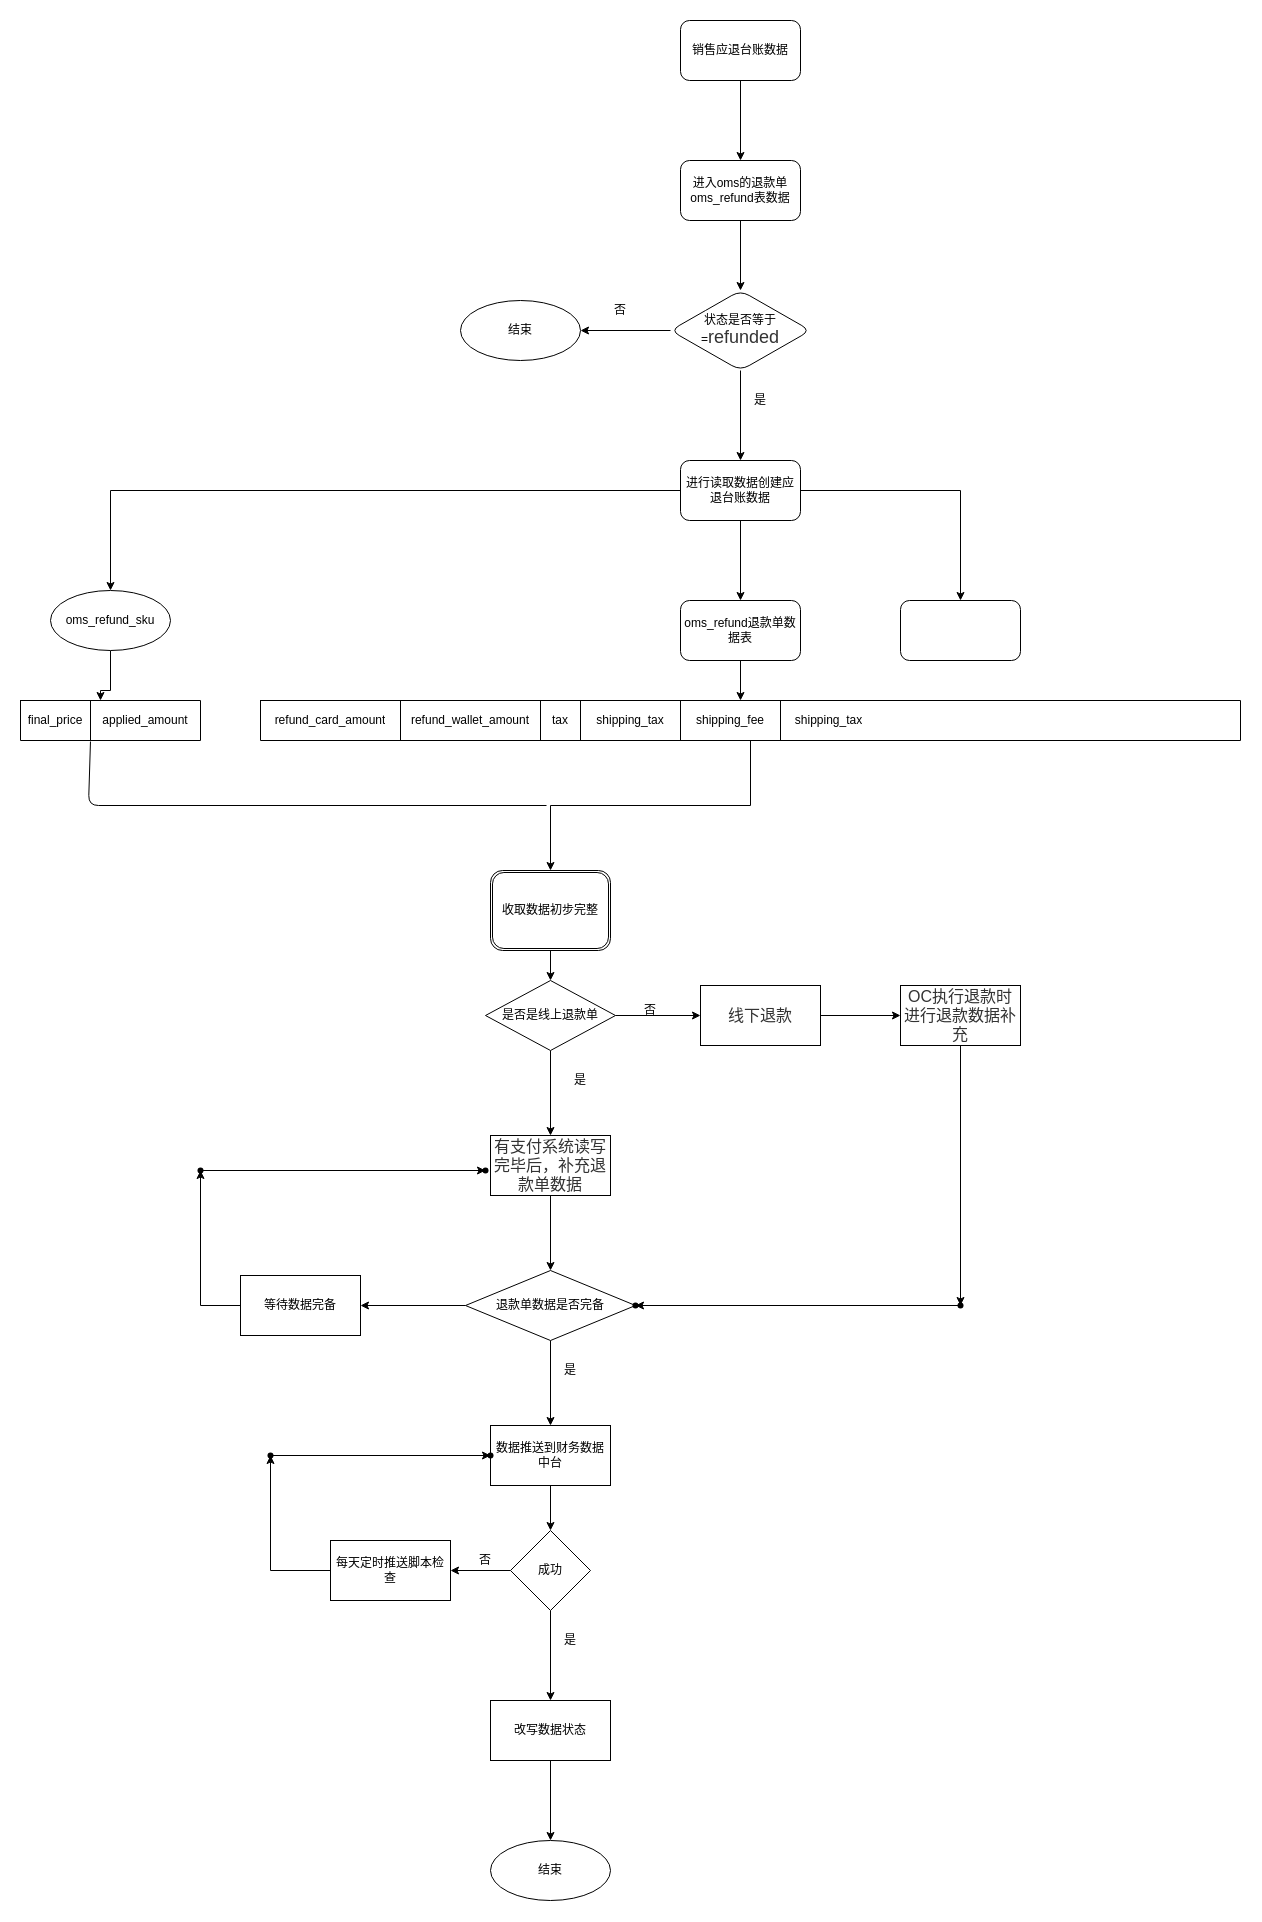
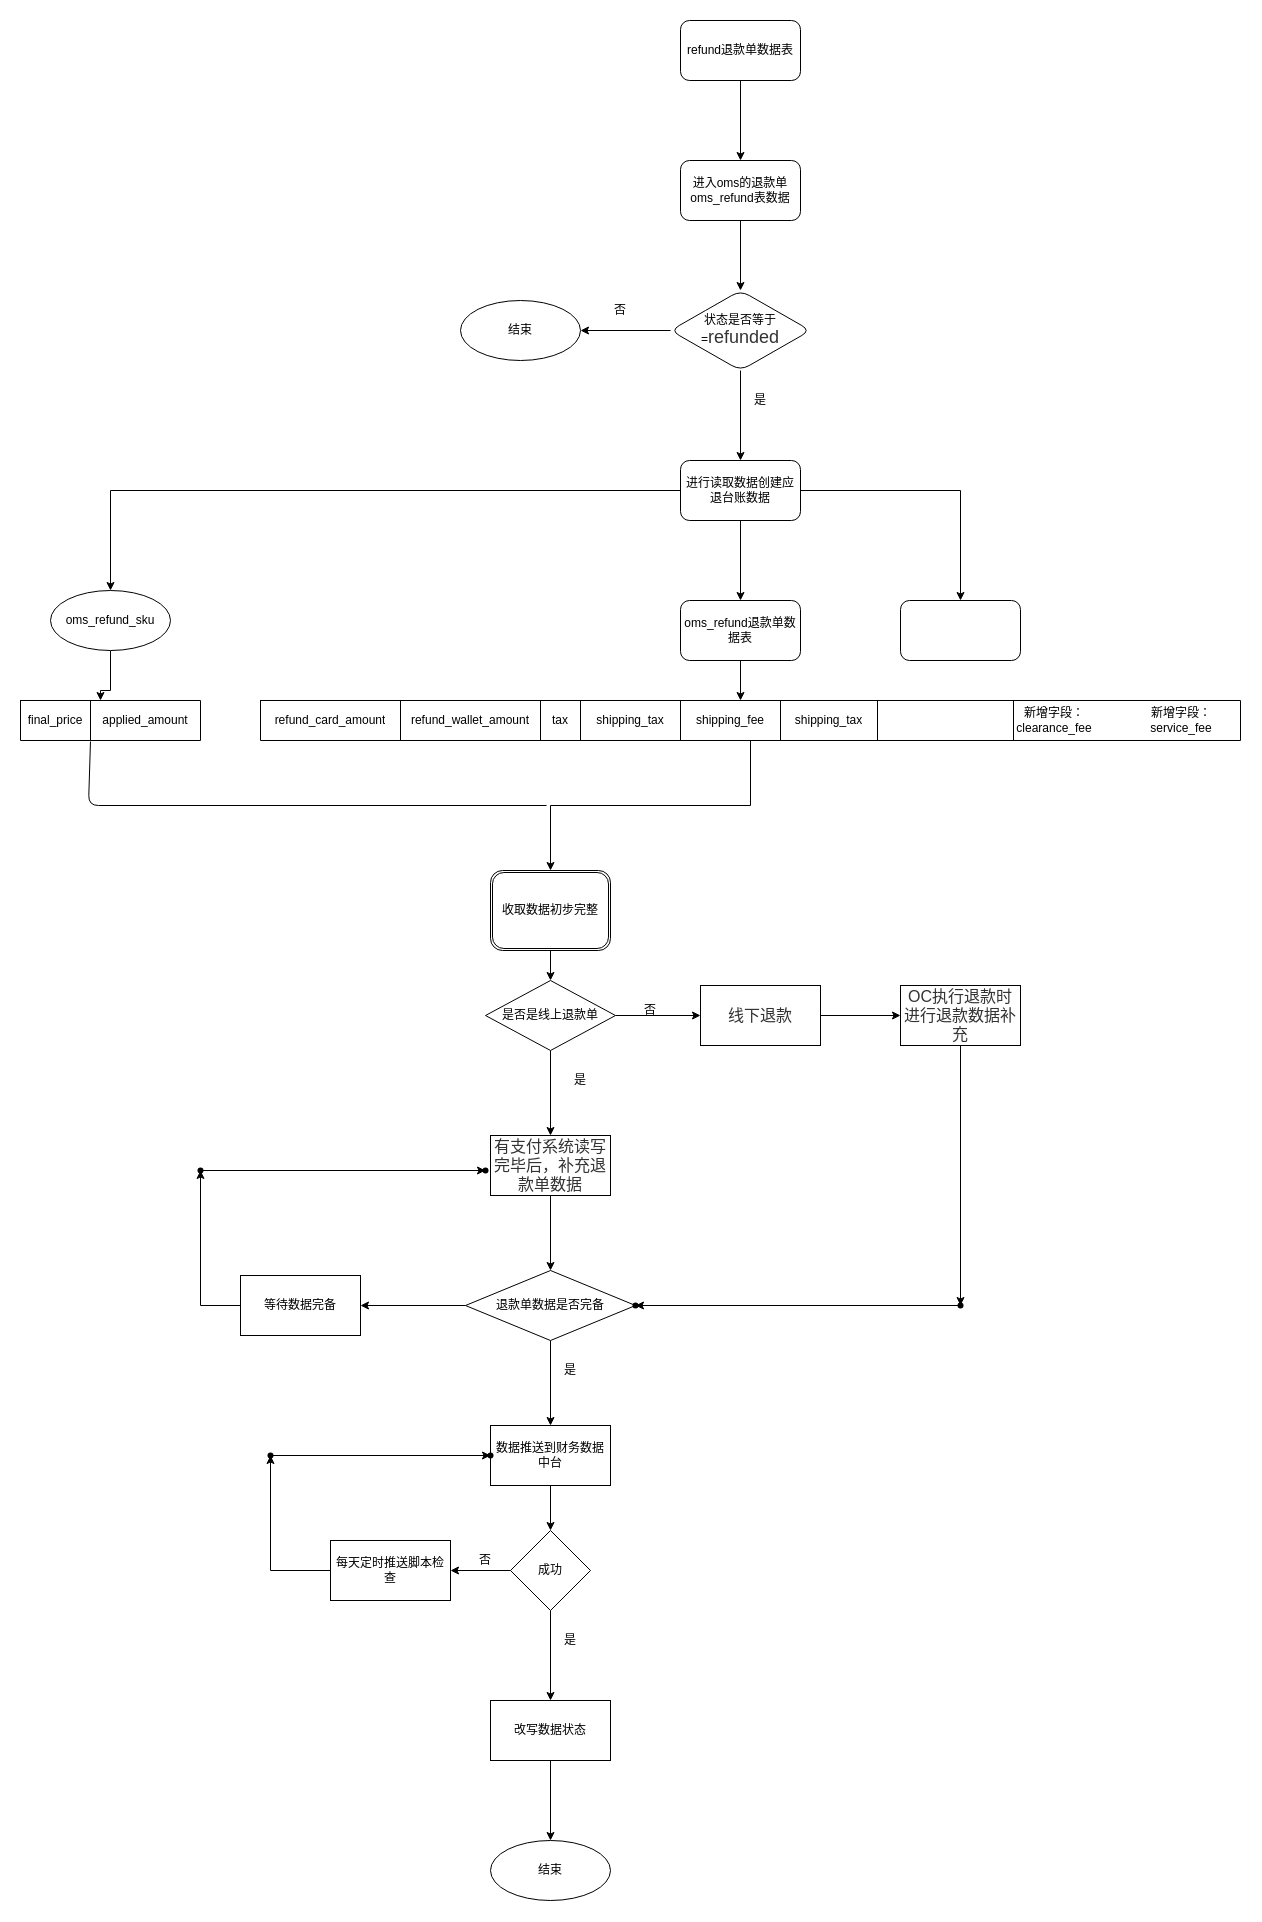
node "销售应退台账数据": label "销售应退台账数据" -> "refund退款单数据表"
node "新增字段：clearance_fee": added
node "新增字段：service_fee": added
